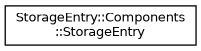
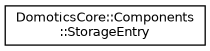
node "StorageEntry::Components ::StorageEntry": label "StorageEntry::Components ::StorageEntry" -> "DomoticsCore::Components ::StorageEntry"
